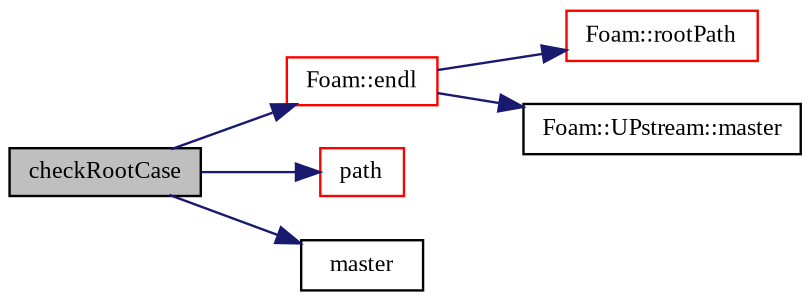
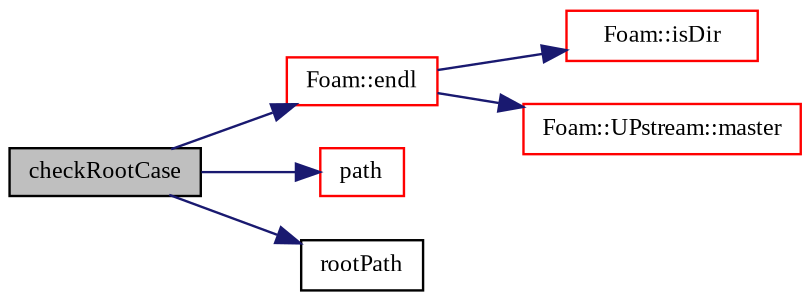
node "Foam::rootPath": label "Foam::rootPath" -> "Foam::isDir"
node "Foam::UPstream::master": color black -> red
node "master": label "master" -> "rootPath"
